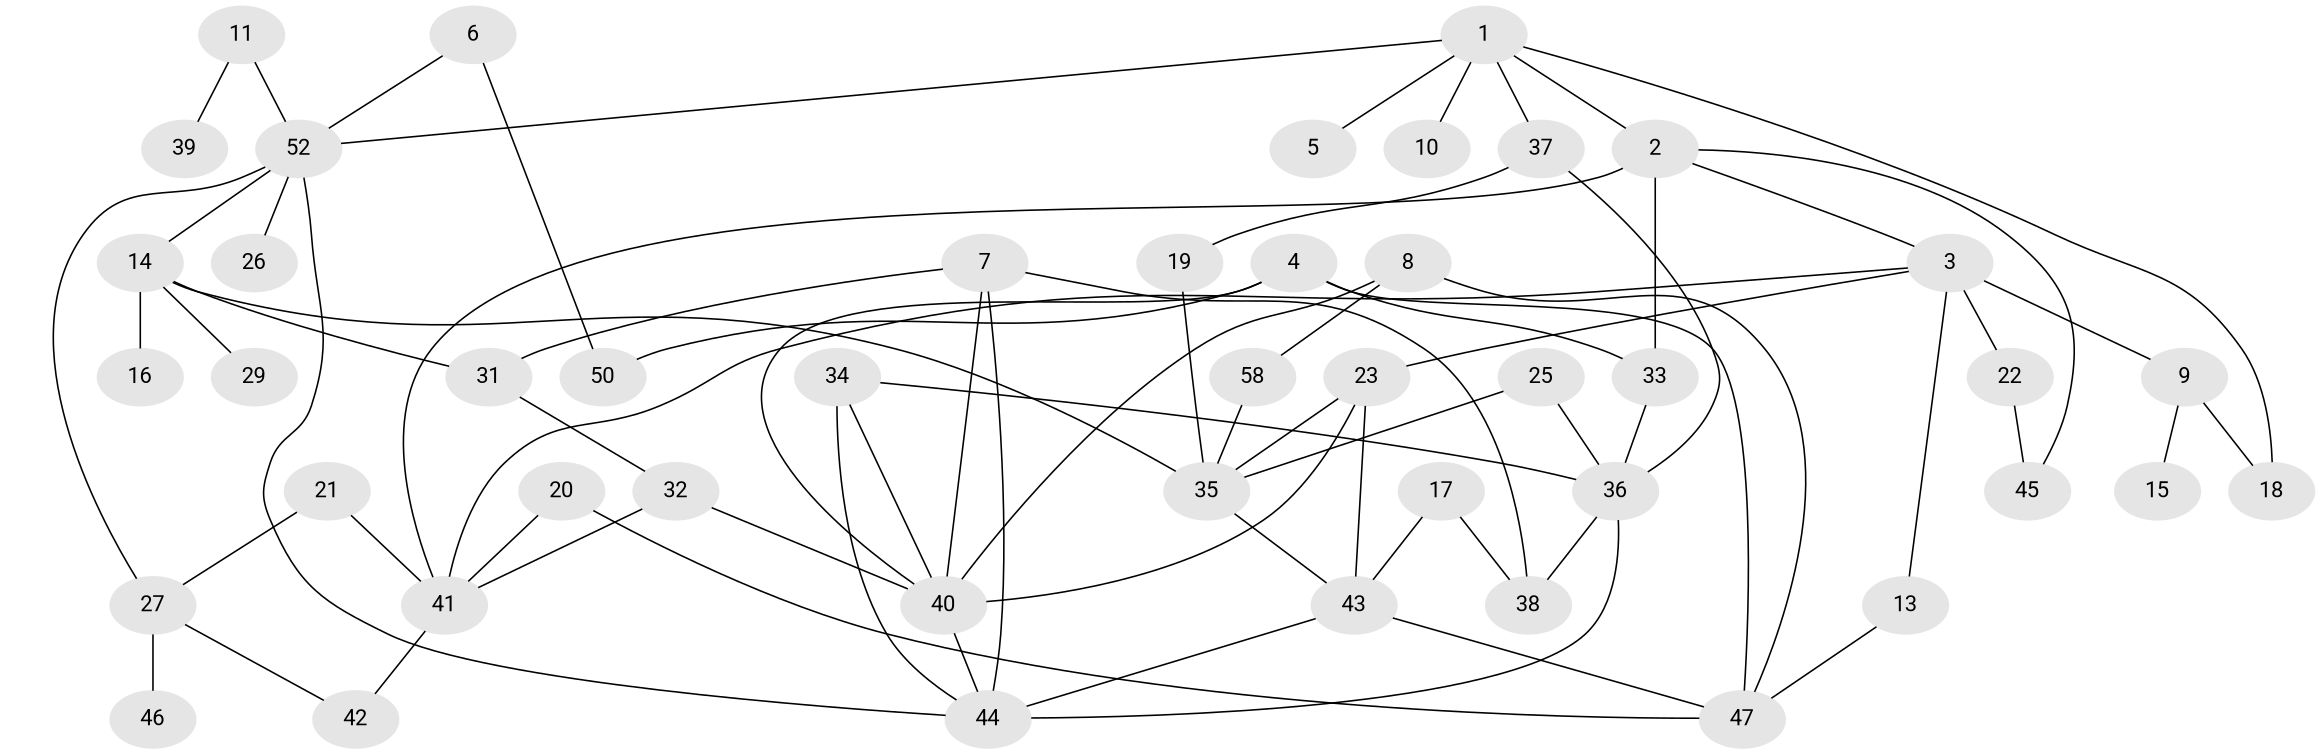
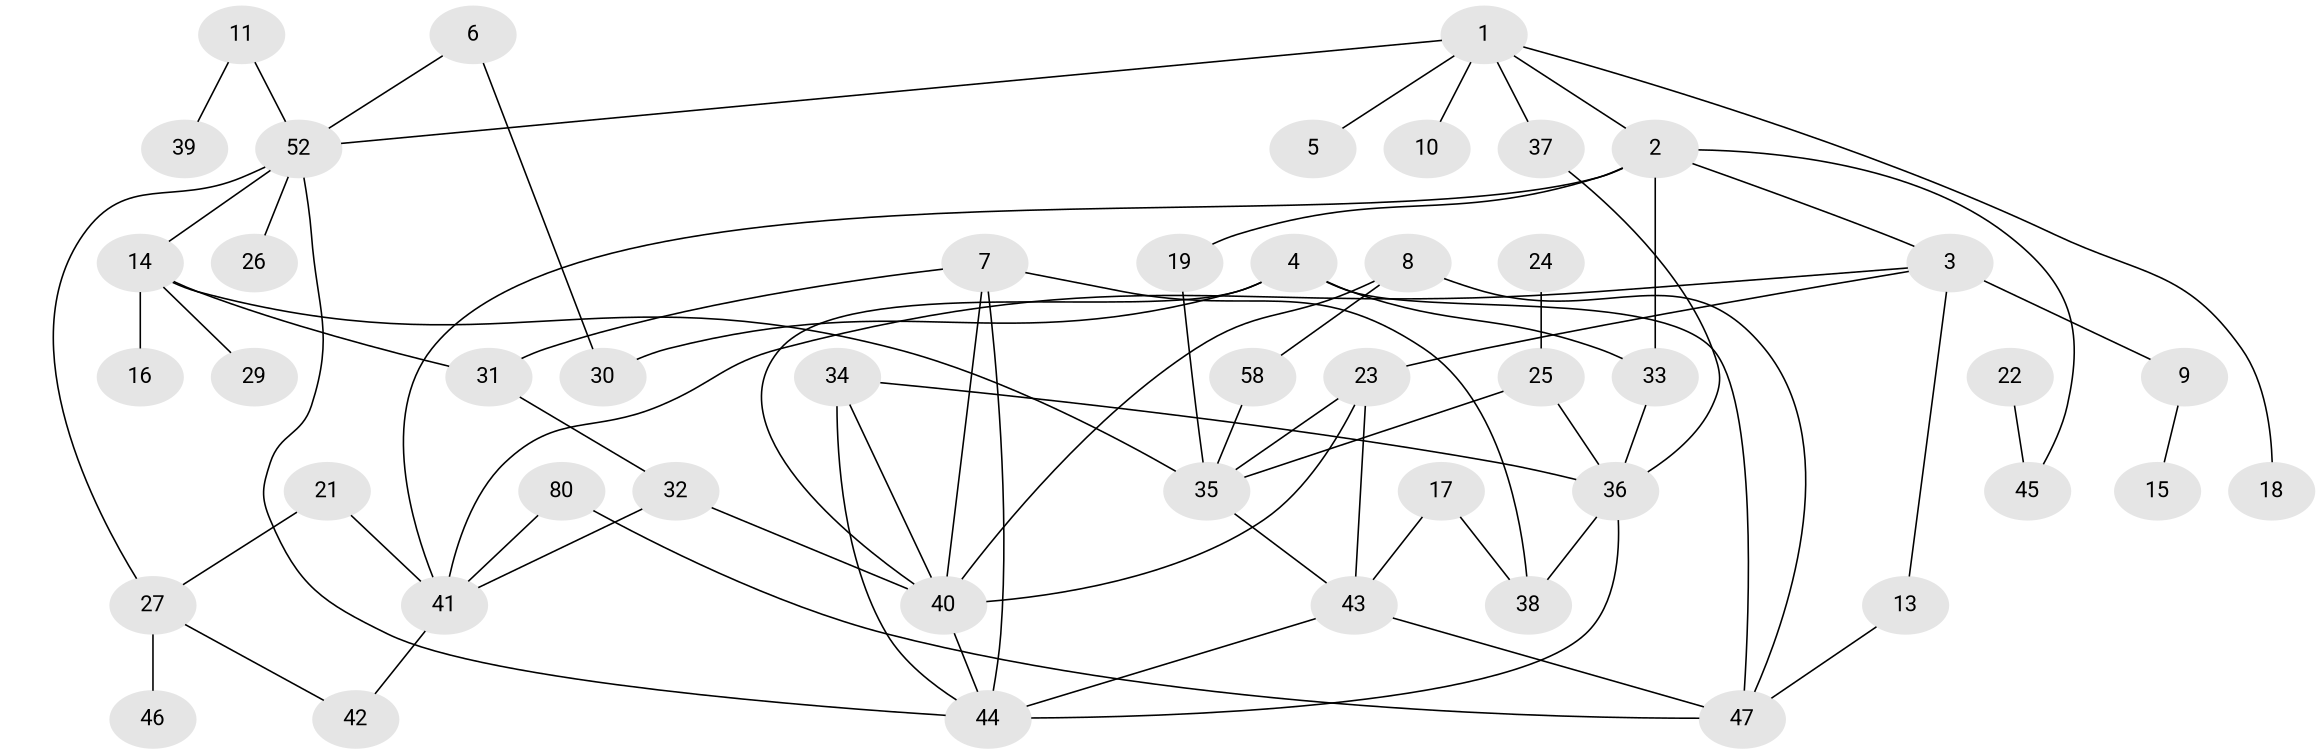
edge "37" -- "19": now "2" -- "19"
node "24": added
edge "3" -- "22": removed
node "50": label "50" -> "30"
edge "9" -- "18": removed
node "20": label "20" -> "80"
